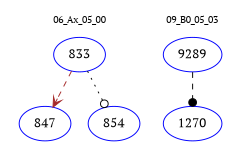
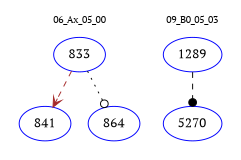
node "9289": label "9289" -> "1289"
node "847": label "847" -> "841"
node "854": label "854" -> "864"
node "1270": label "1270" -> "5270"
